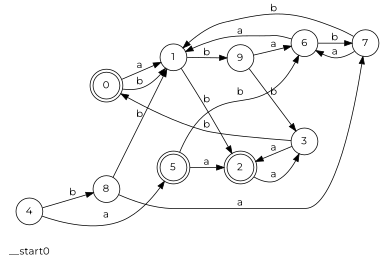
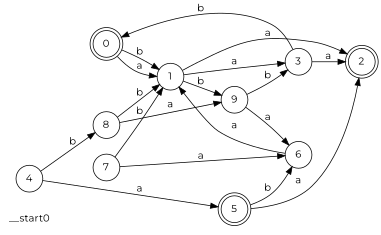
edge "6" -> "7": removed, label "b"
edge "1" -> "2": label "b" -> "a"
edge "2" -> "3": now "1" -> "3"
edge "8" -> "7": now "8" -> "9"
